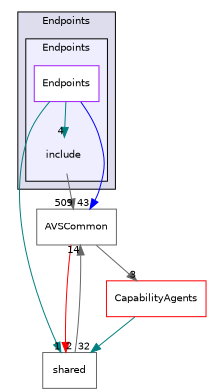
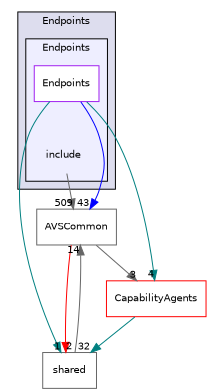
edge "Endpoints" -> "include": now "Endpoints" -> "CapabilityAgents"
